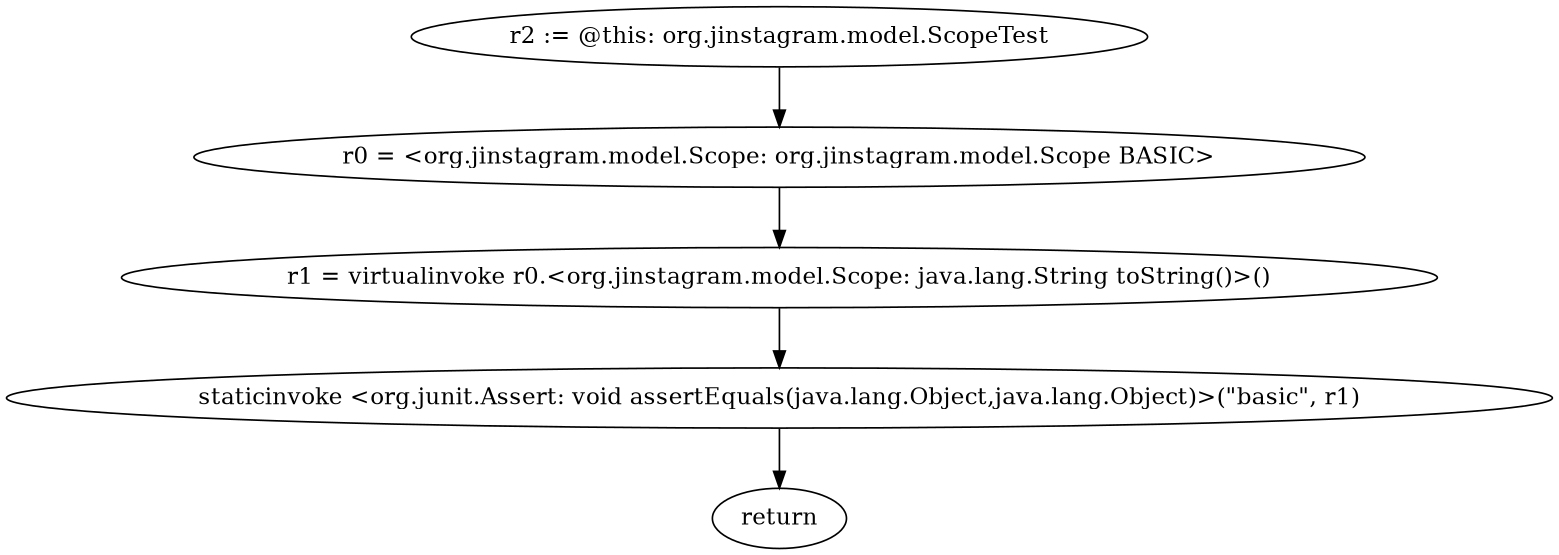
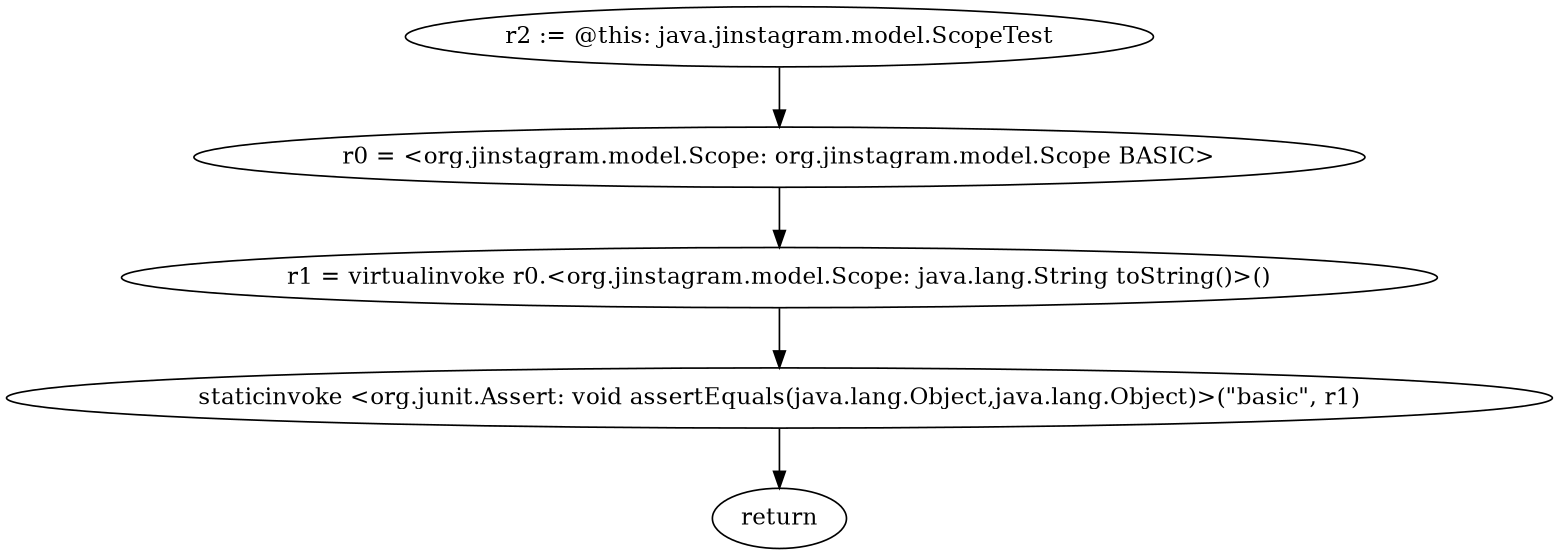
node "r2 := @this: org.jinstagram.model.ScopeTest": label "r2 := @this: org.jinstagram.model.ScopeTest" -> "r2 := @this: java.jinstagram.model.ScopeTest"
